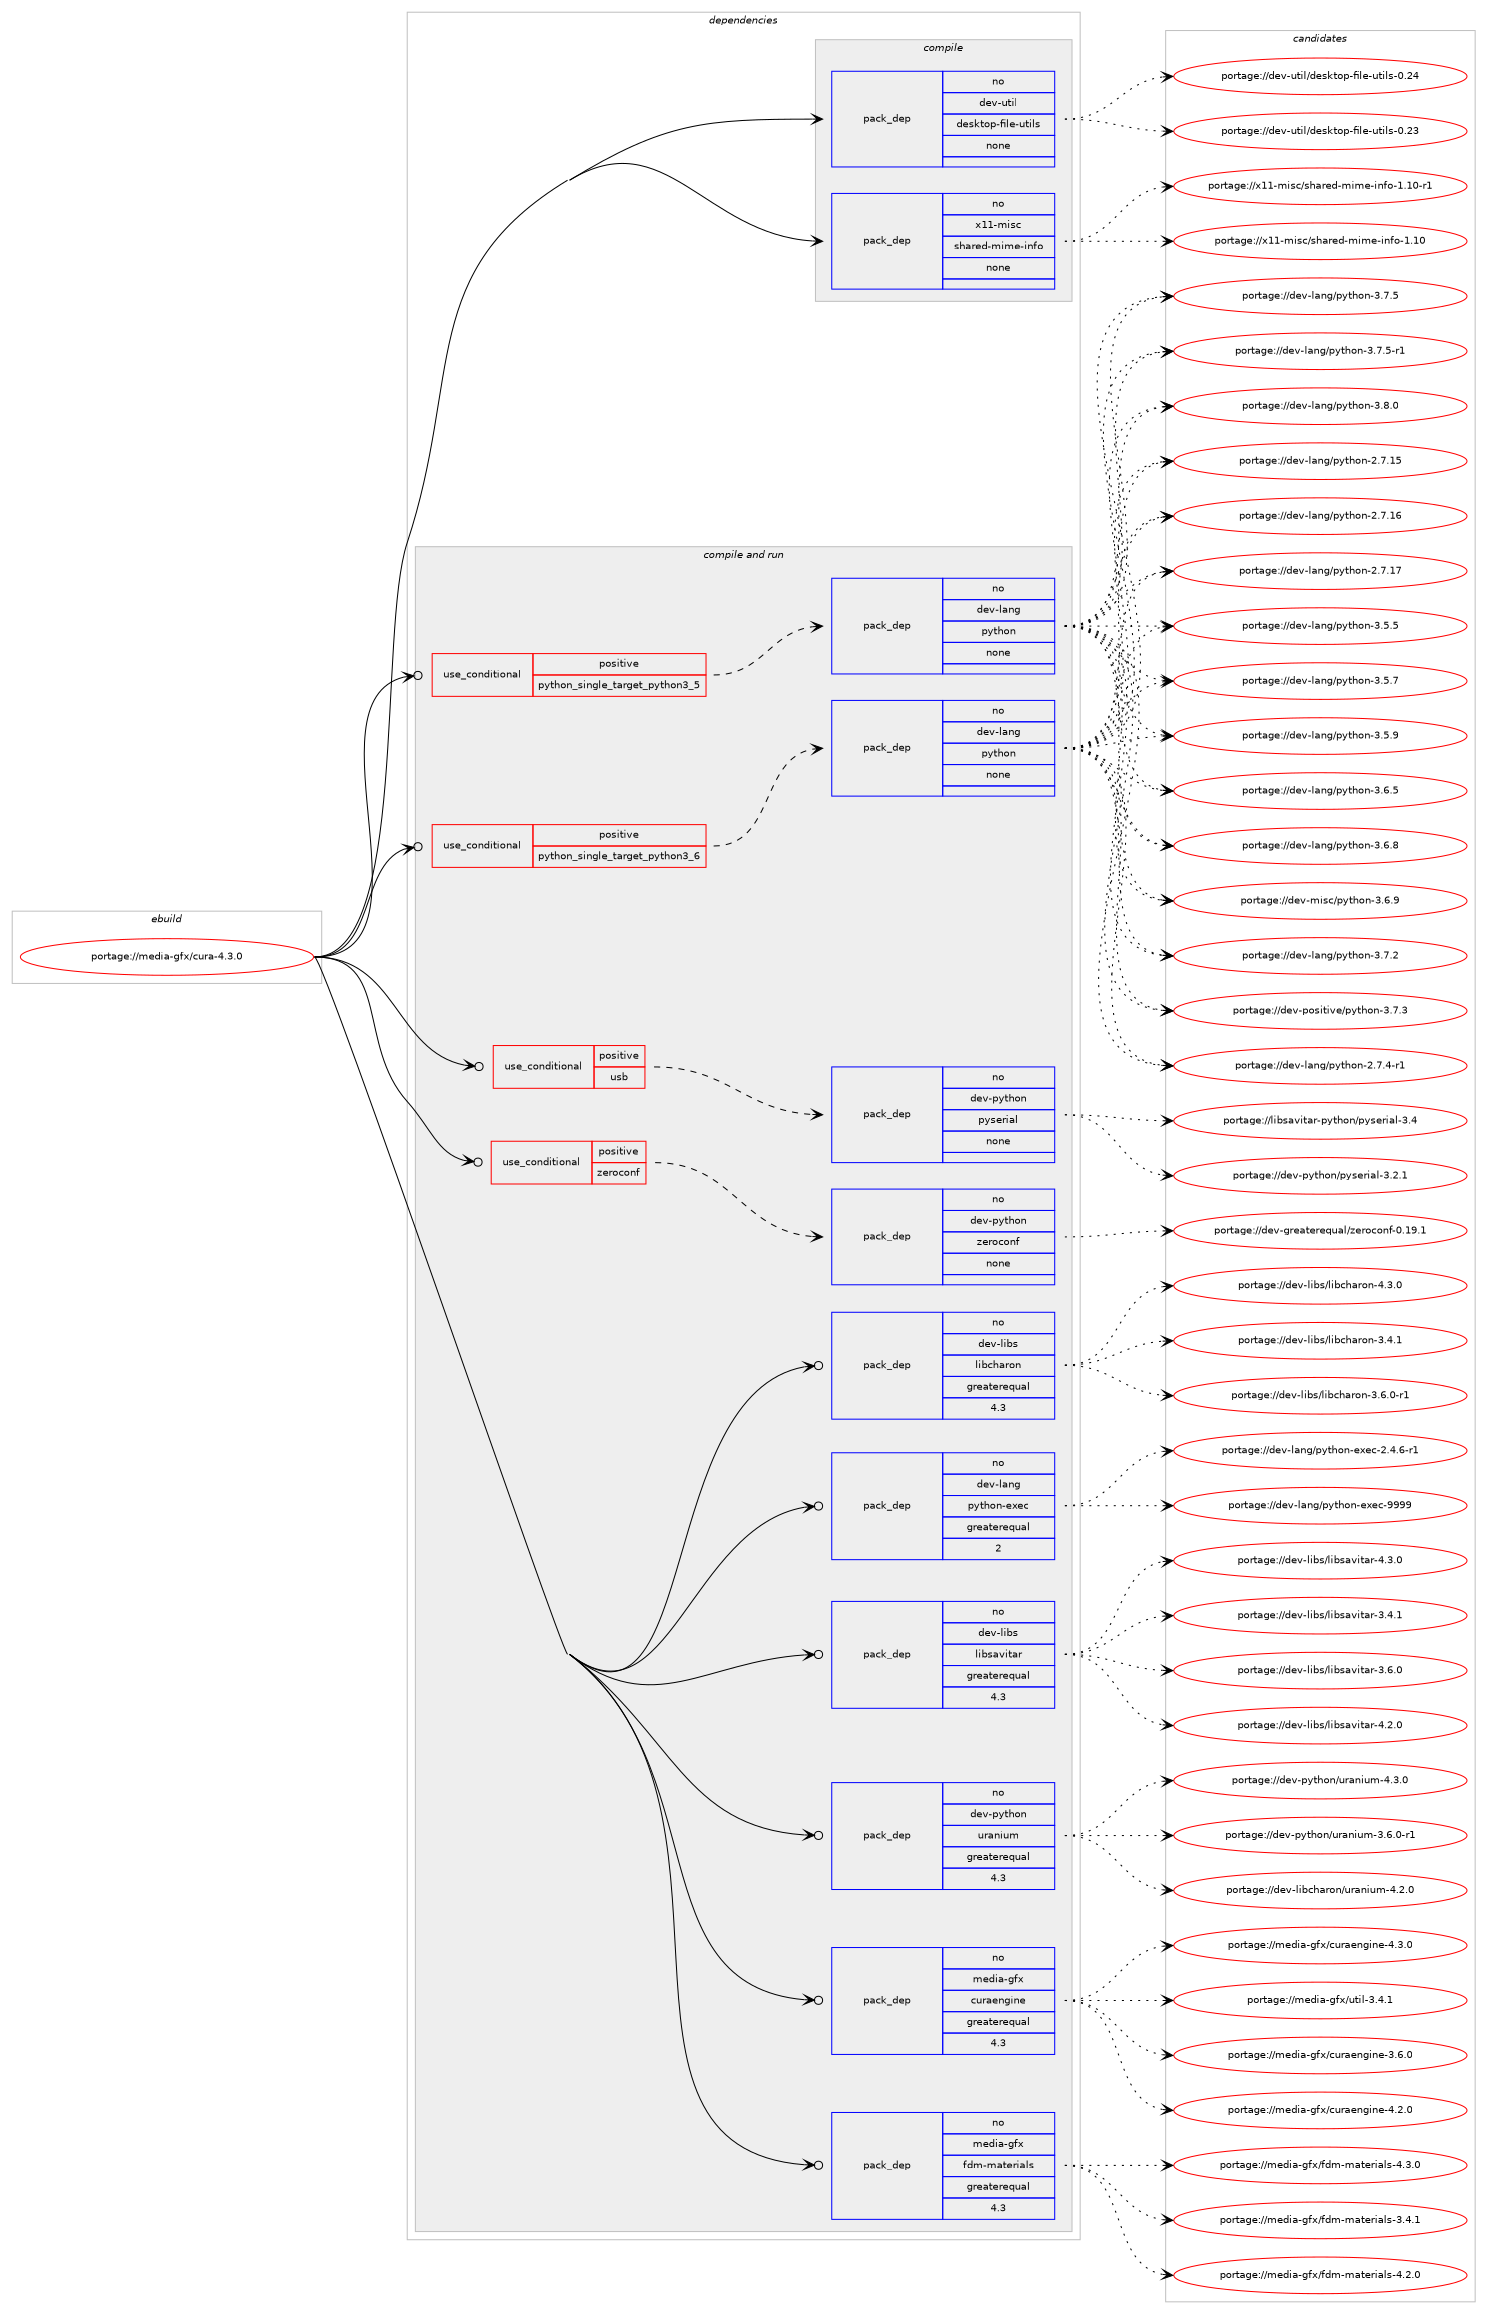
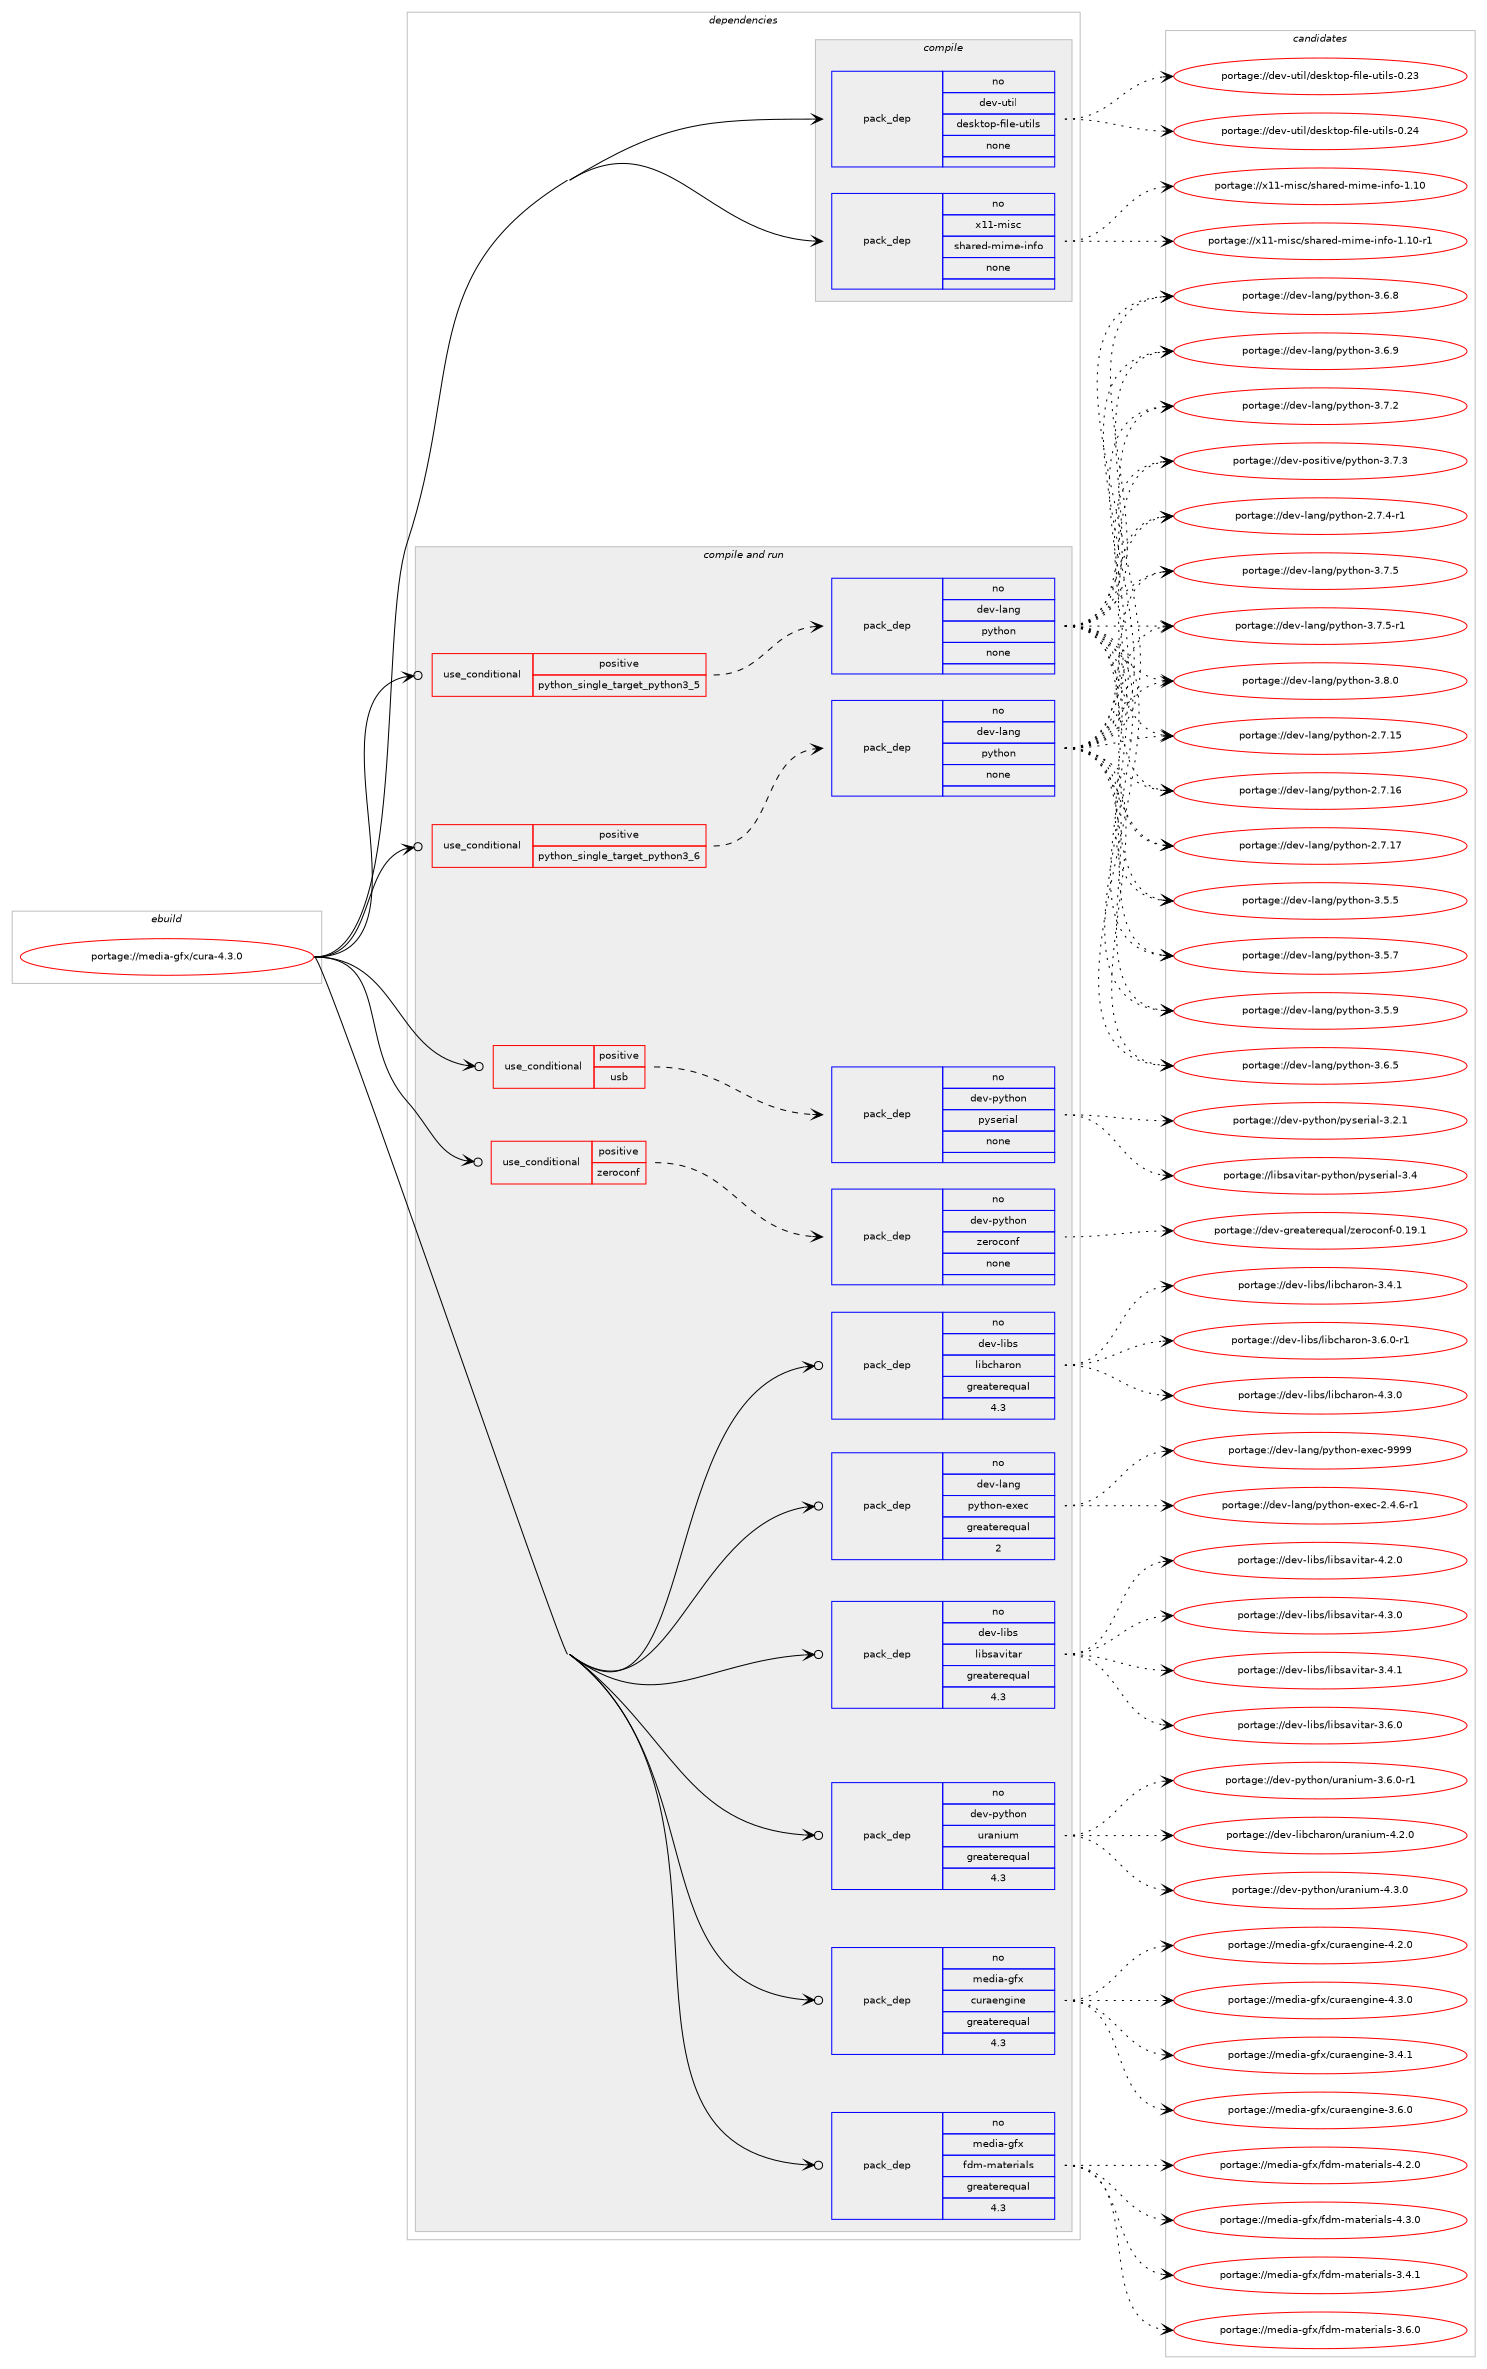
node "portage://dev-misc/python-3.6.9": label "portage://dev-misc/python-3.6.9" -> "portage://dev-lang/python-3.6.9"
node "portage://media-gfx/util-3.4.1": label "portage://media-gfx/util-3.4.1" -> "portage://media-gfx/curaengine-3.4.1"
node "portage://media-gfx/fdm-materials-3.6.0": added
